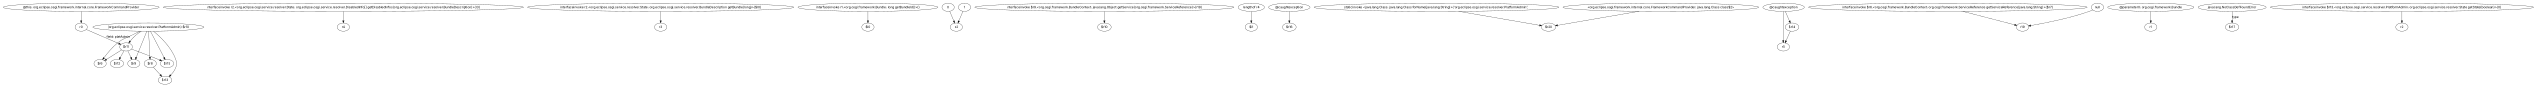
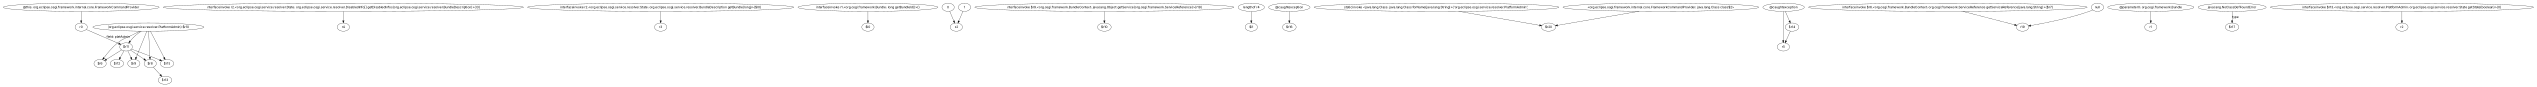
edge "(org.eclipse.osgi.service.resolver.PlatformAdmin) $r10" -> "$r13": removed
edge "$r11" -> "$r8": added
